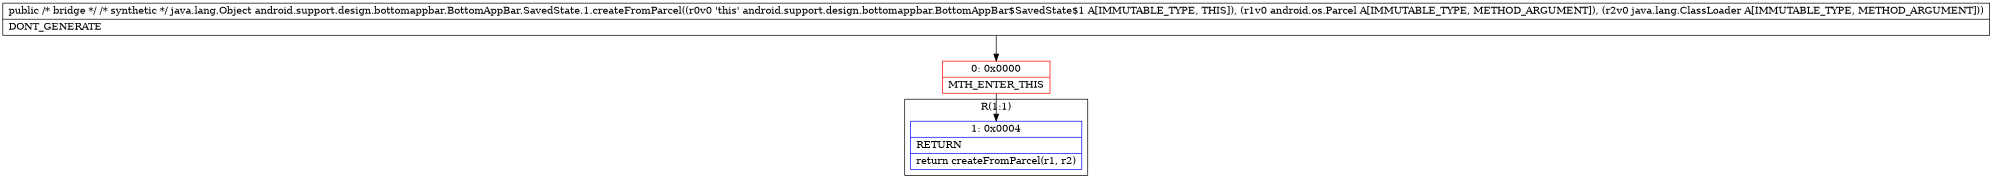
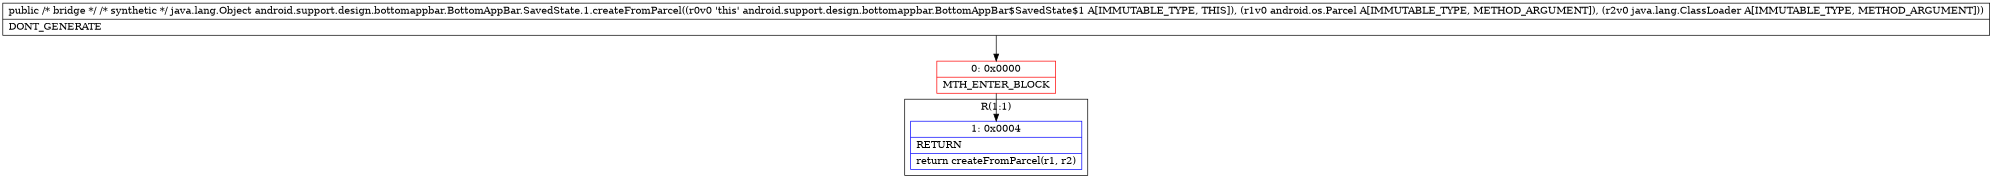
node "0: 0x0000": text "MTH_ENTER_THIS" -> "MTH_ENTER_BLOCK"
